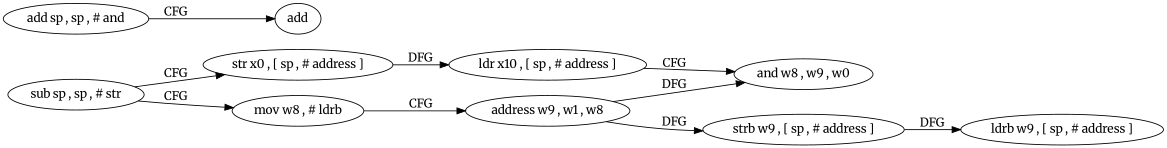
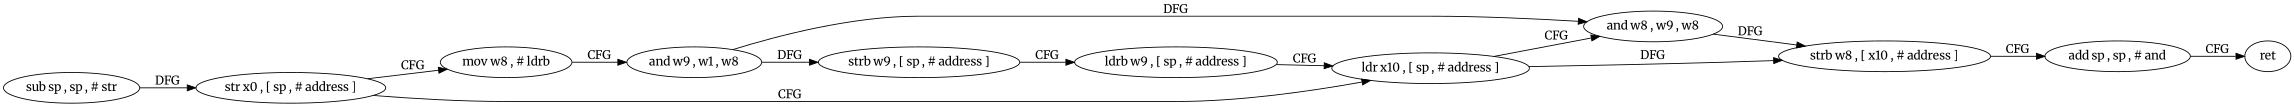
node "add": label "add" -> "ret"
node "strb w8 , [ x10 , # address ]": added
edge "str x0 , [ sp , # address ]" -> "ldr x10 , [ sp , # address ]": label "DFG" -> "CFG"
edge "ldrb w9 , [ sp , # address ]" -> "ldr x10 , [ sp , # address ]": added, label "CFG"
edge "sub sp , sp , # str" -> "str x0 , [ sp , # address ]": label "CFG" -> "DFG"
node "and w8 , w9 , w0": label "and w8 , w9 , w0" -> "and w8 , w9 , w8"
edge "sub sp , sp , # str" -> "mov w8 , # ldrb": now "str x0 , [ sp , # address ]" -> "mov w8 , # ldrb"
node "address w9 , w1 , w8": label "address w9 , w1 , w8" -> "and w9 , w1 , w8"
edge "strb w9 , [ sp , # address ]" -> "ldrb w9 , [ sp , # address ]": label "DFG" -> "CFG"
